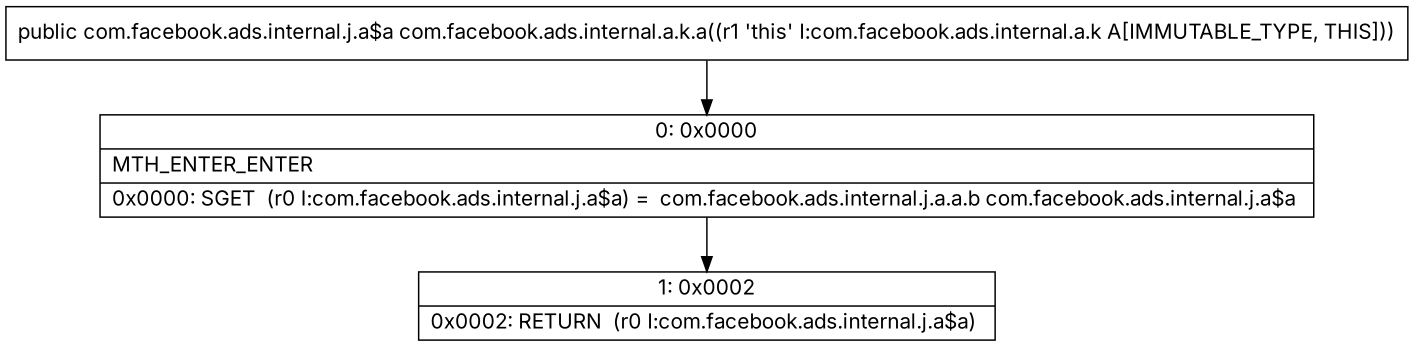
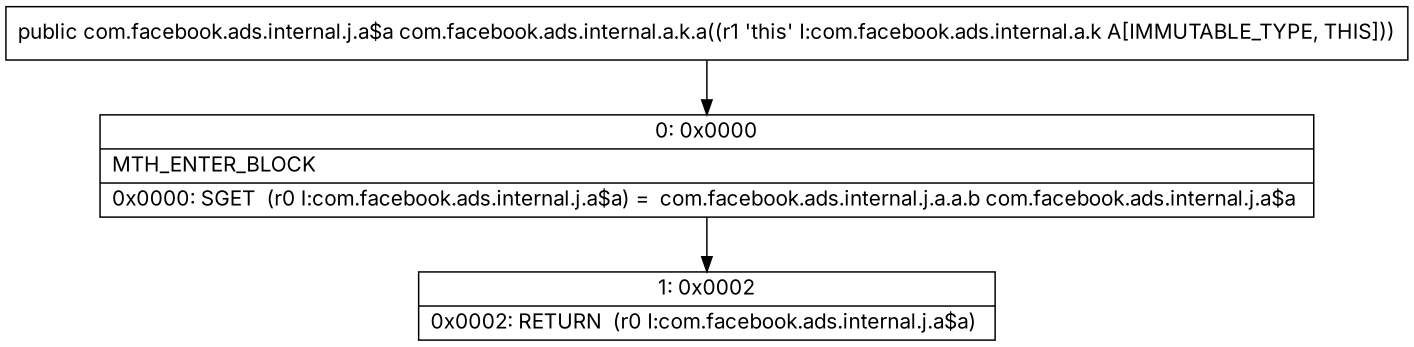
node "0: 0x0000": text "MTH_ENTER_ENTER" -> "MTH_ENTER_BLOCK"
